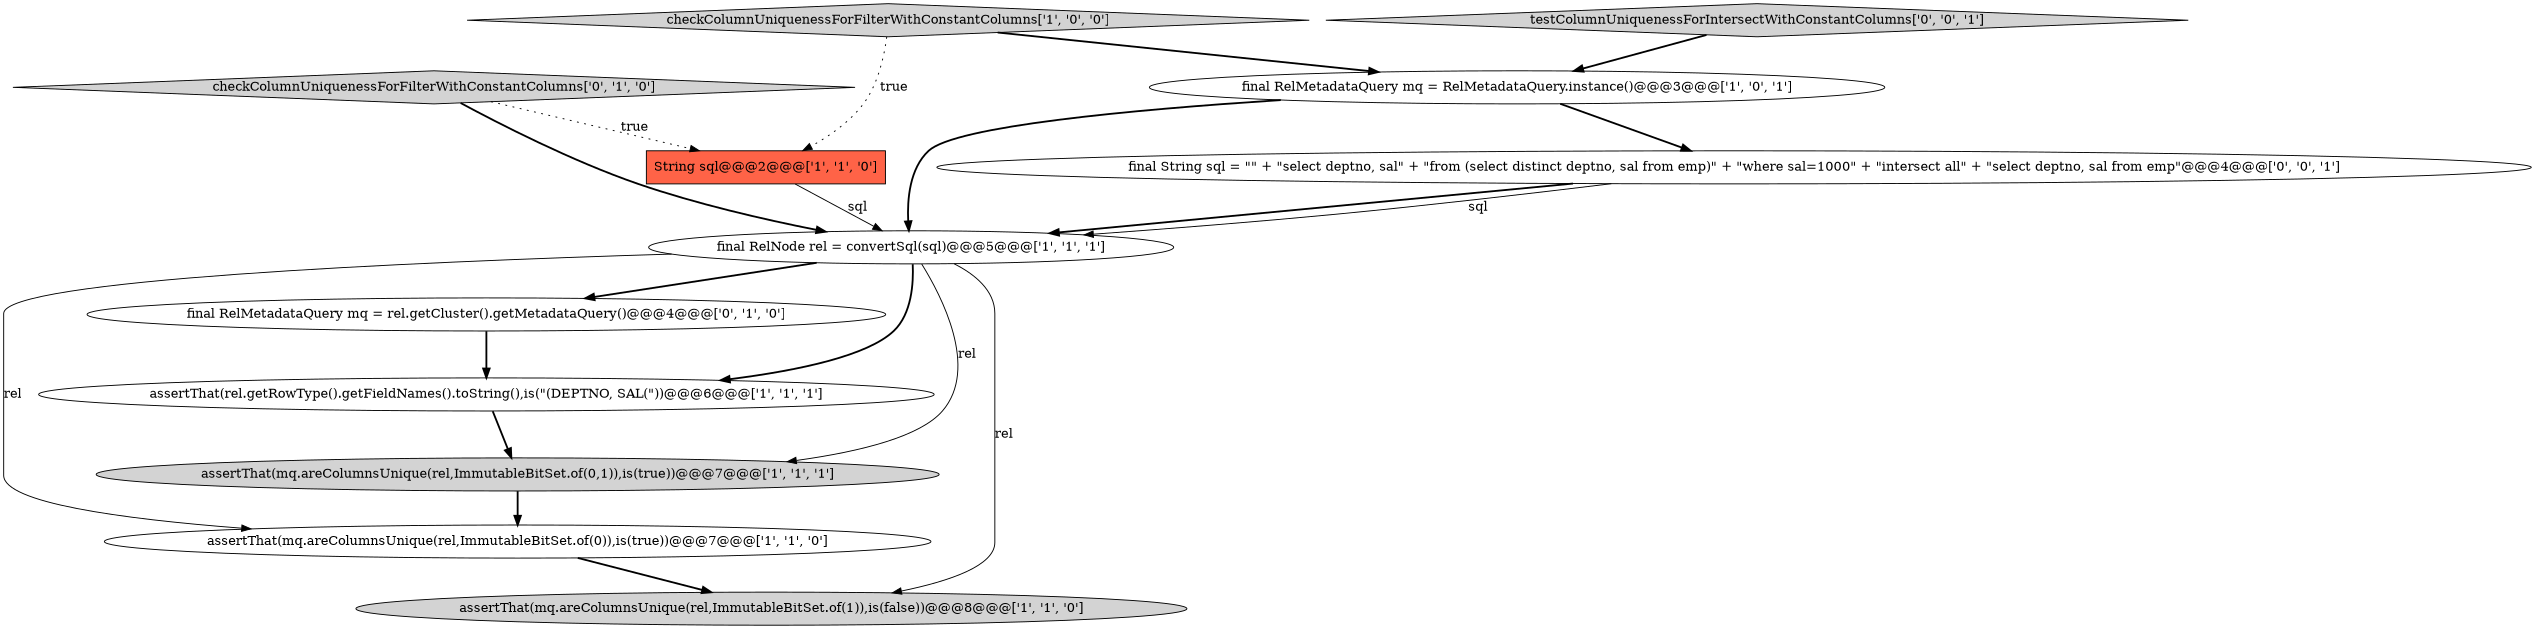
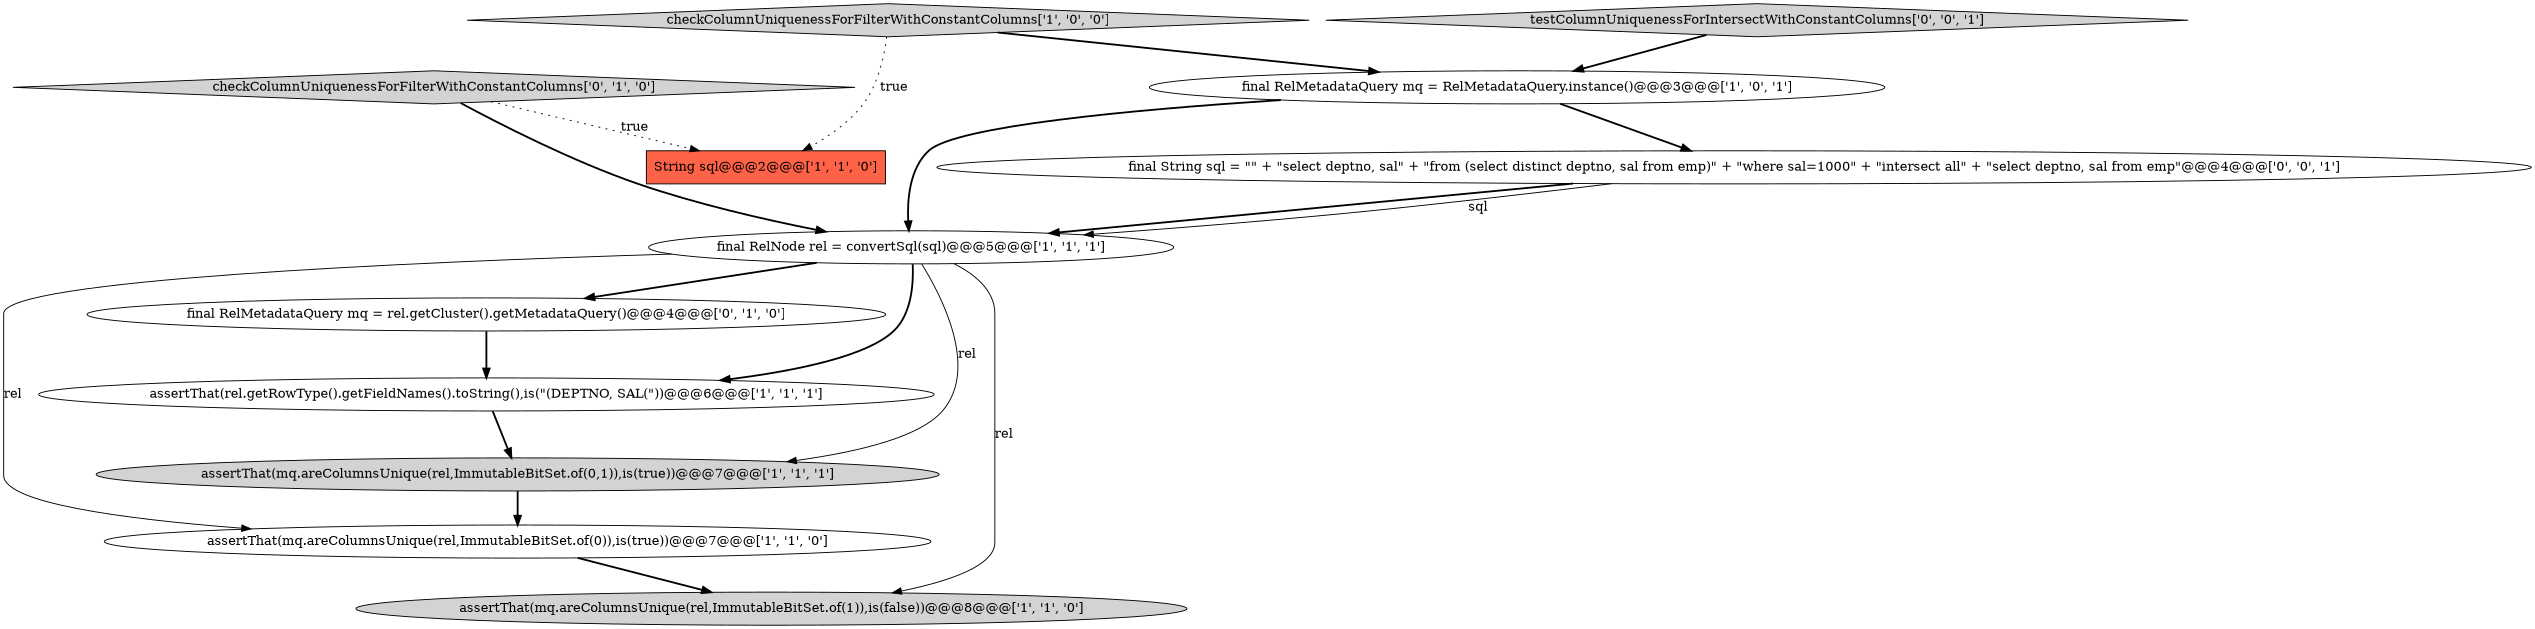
edge "String sql@@@2@@@['1', '1', '0']" -> "final RelNode rel = convertSql(sql)@@@5@@@['1', '1', '1']": removed, label "sql"
